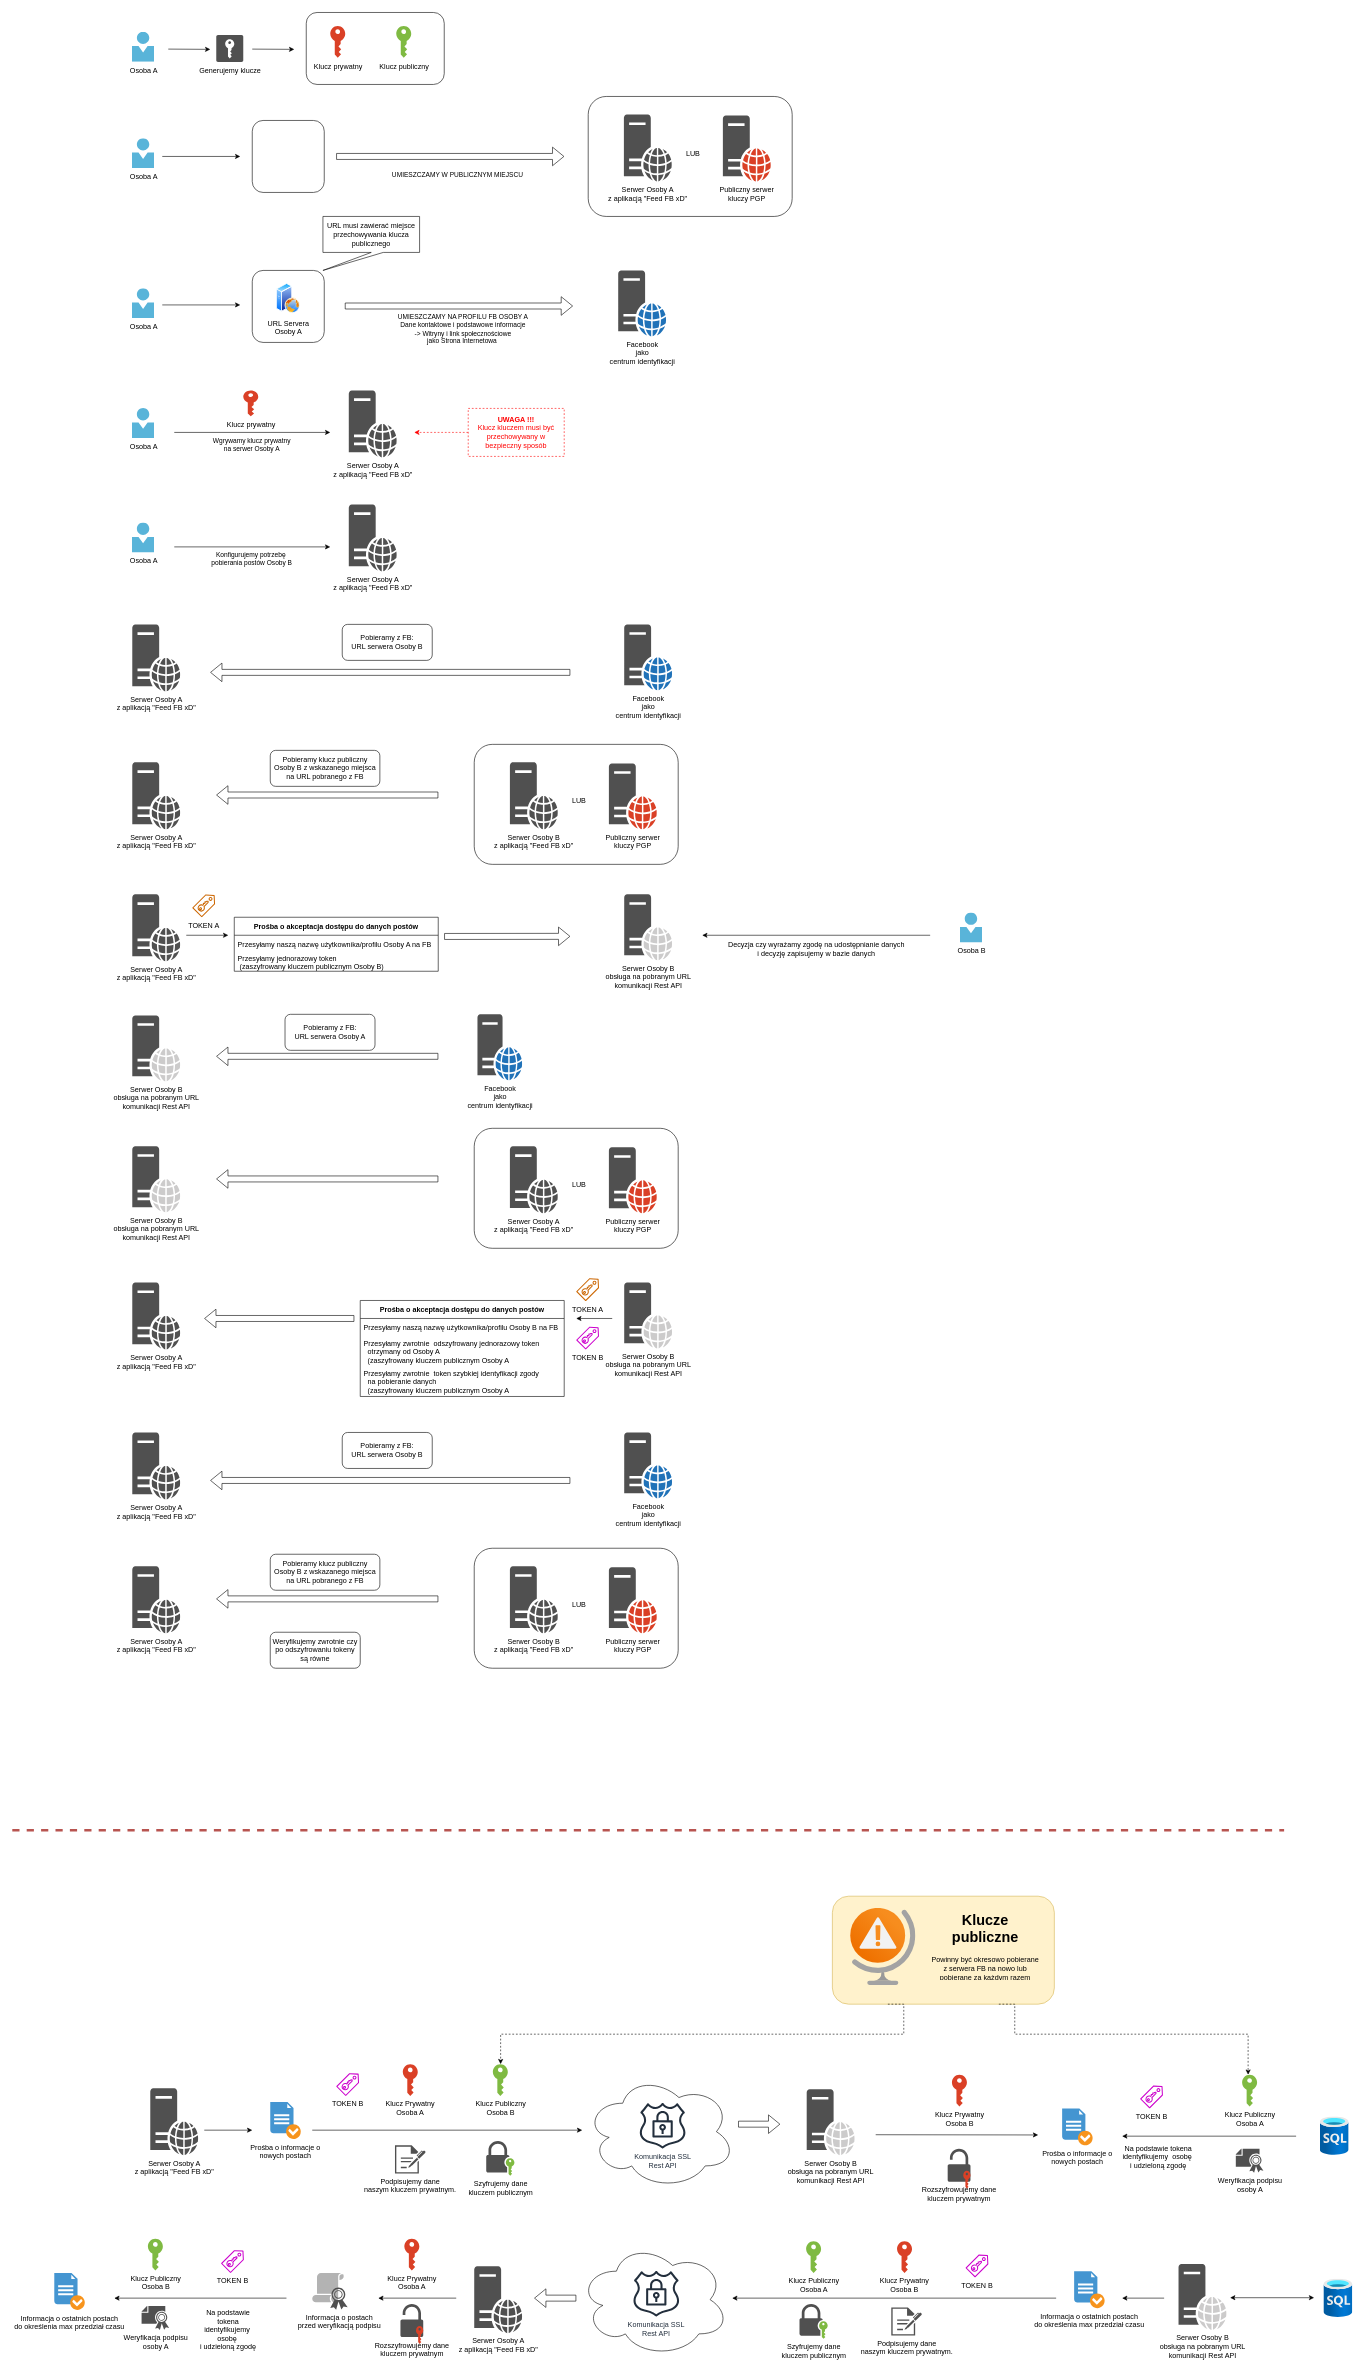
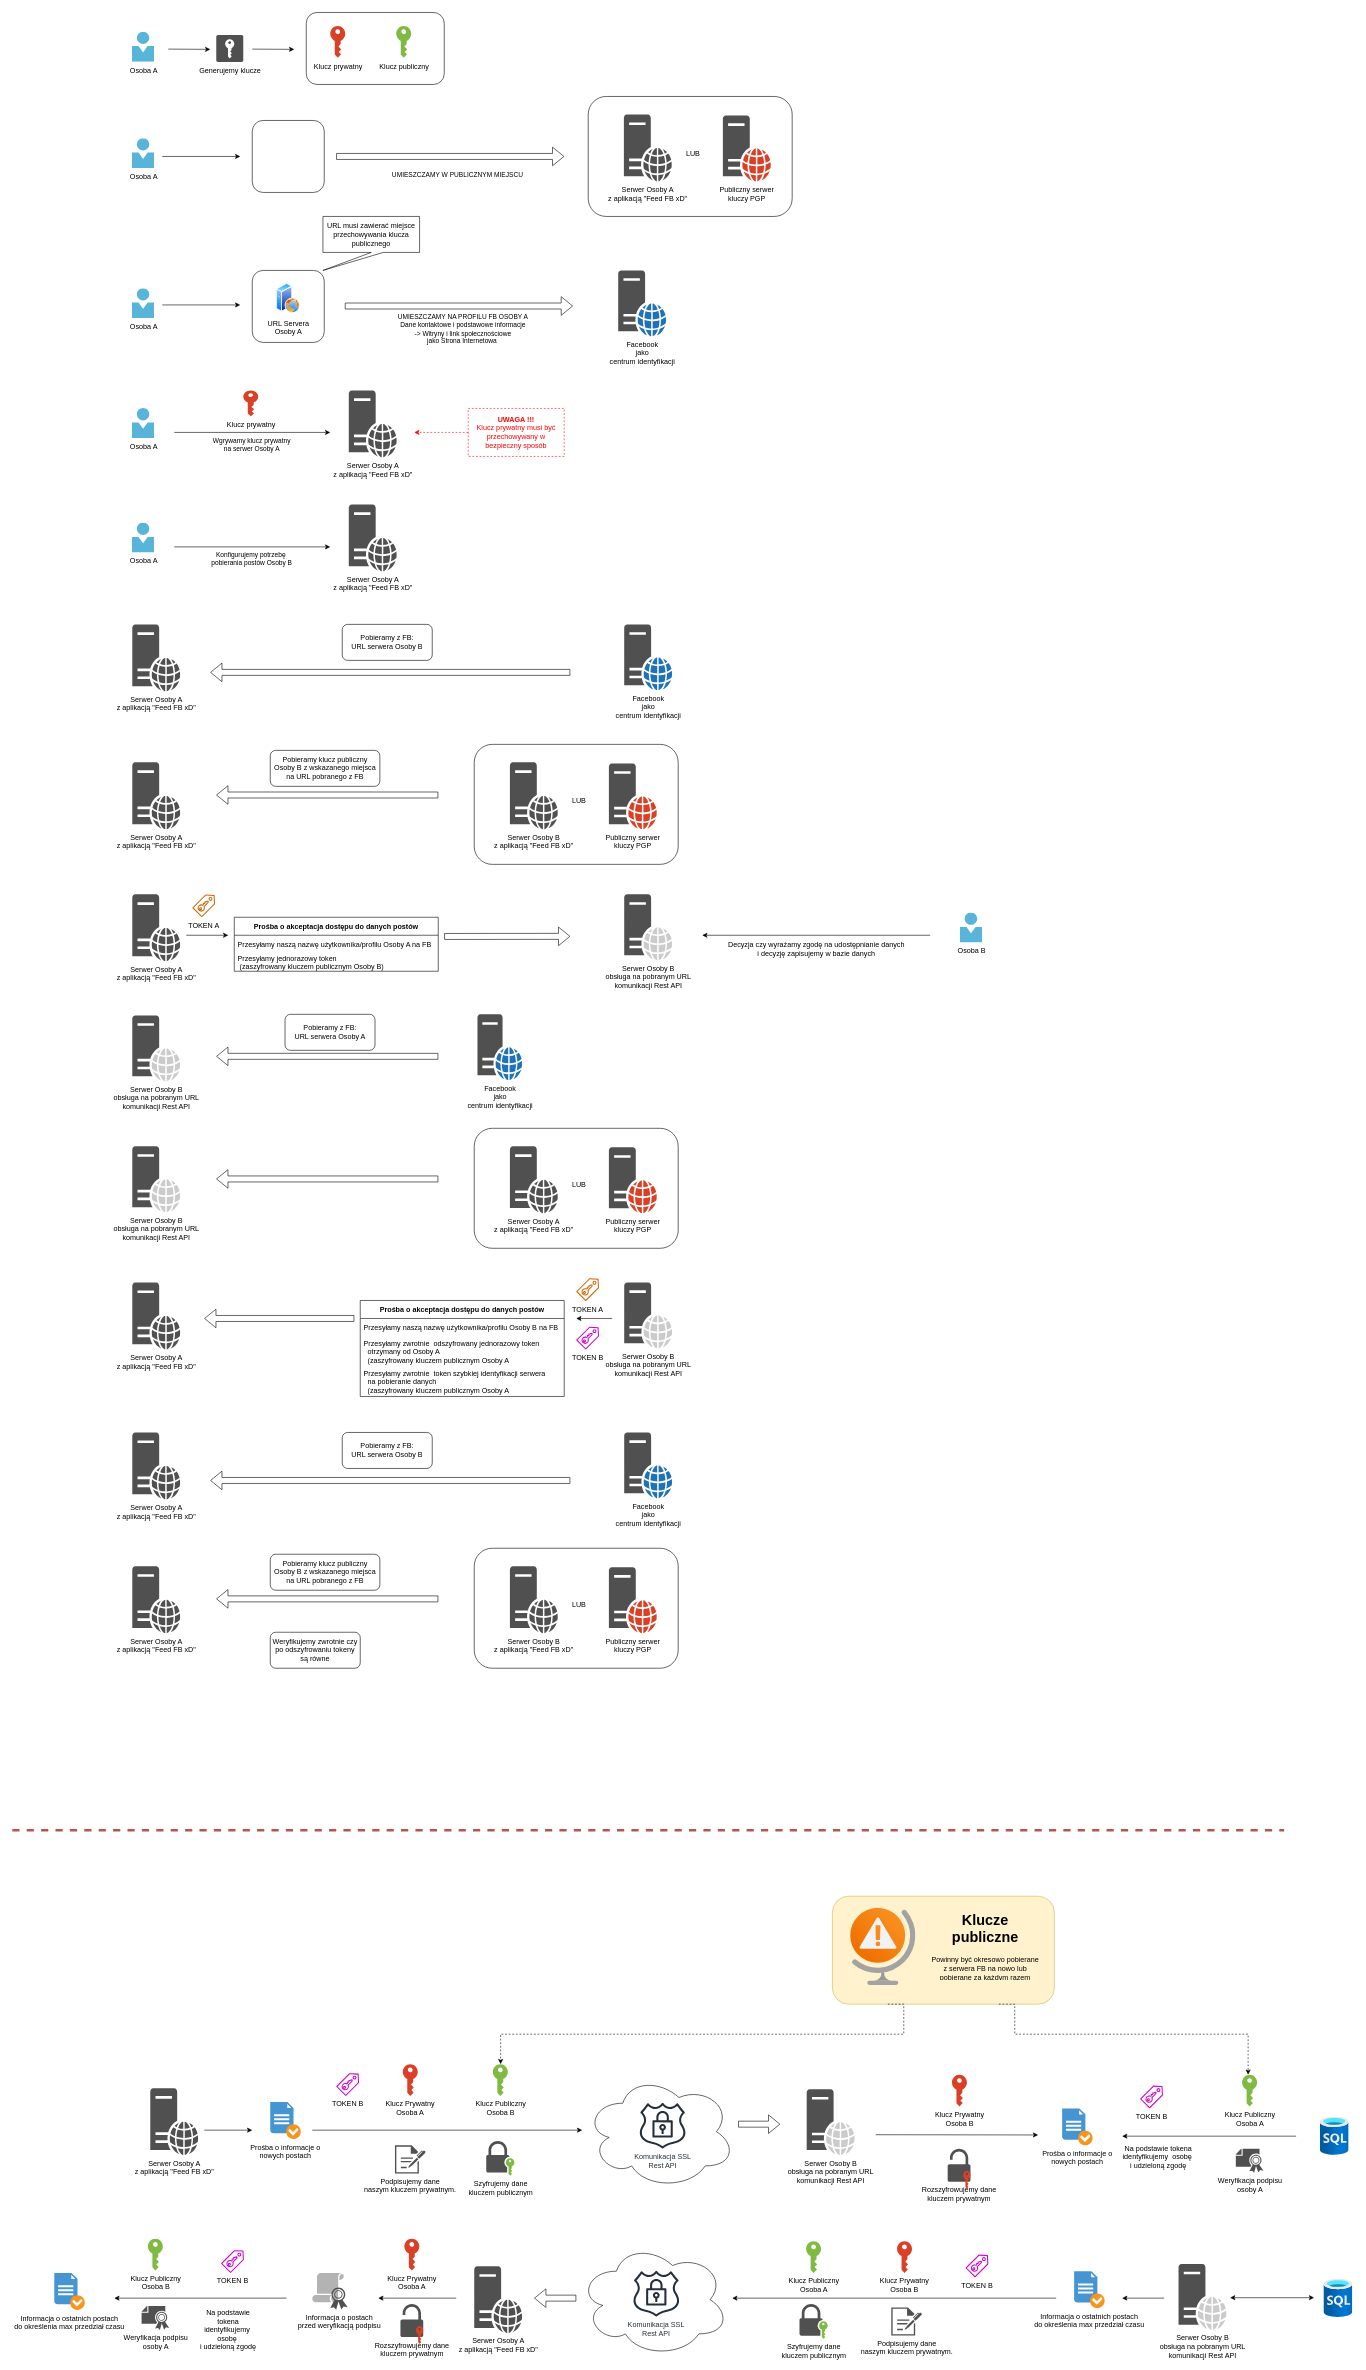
node "UWAGA !!! Klucz kluczem musi być przechowywany w bezpieczny sposób": label "UWAGA !!! Klucz kluczem musi być przechowywany w bezpieczny sposób" -> "UWAGA !!! Klucz prywatny musi być przechowywany w bezpieczny sposób"
node "Przesyłamy zwrotnie token szybkiej identyfikacji zgody na pobieranie danych (zaszyfrowany kluczem publicznym Osoby A": label "Przesyłamy zwrotnie token szybkiej identyfikacji zgody na pobieranie danych (zaszyfrowany kluczem publicznym Osoby A" -> "Przesyłamy zwrotnie token szybkiej identyfikacji serwera na pobieranie danych (zaszyfrowany kluczem publicznym Osoby A"
